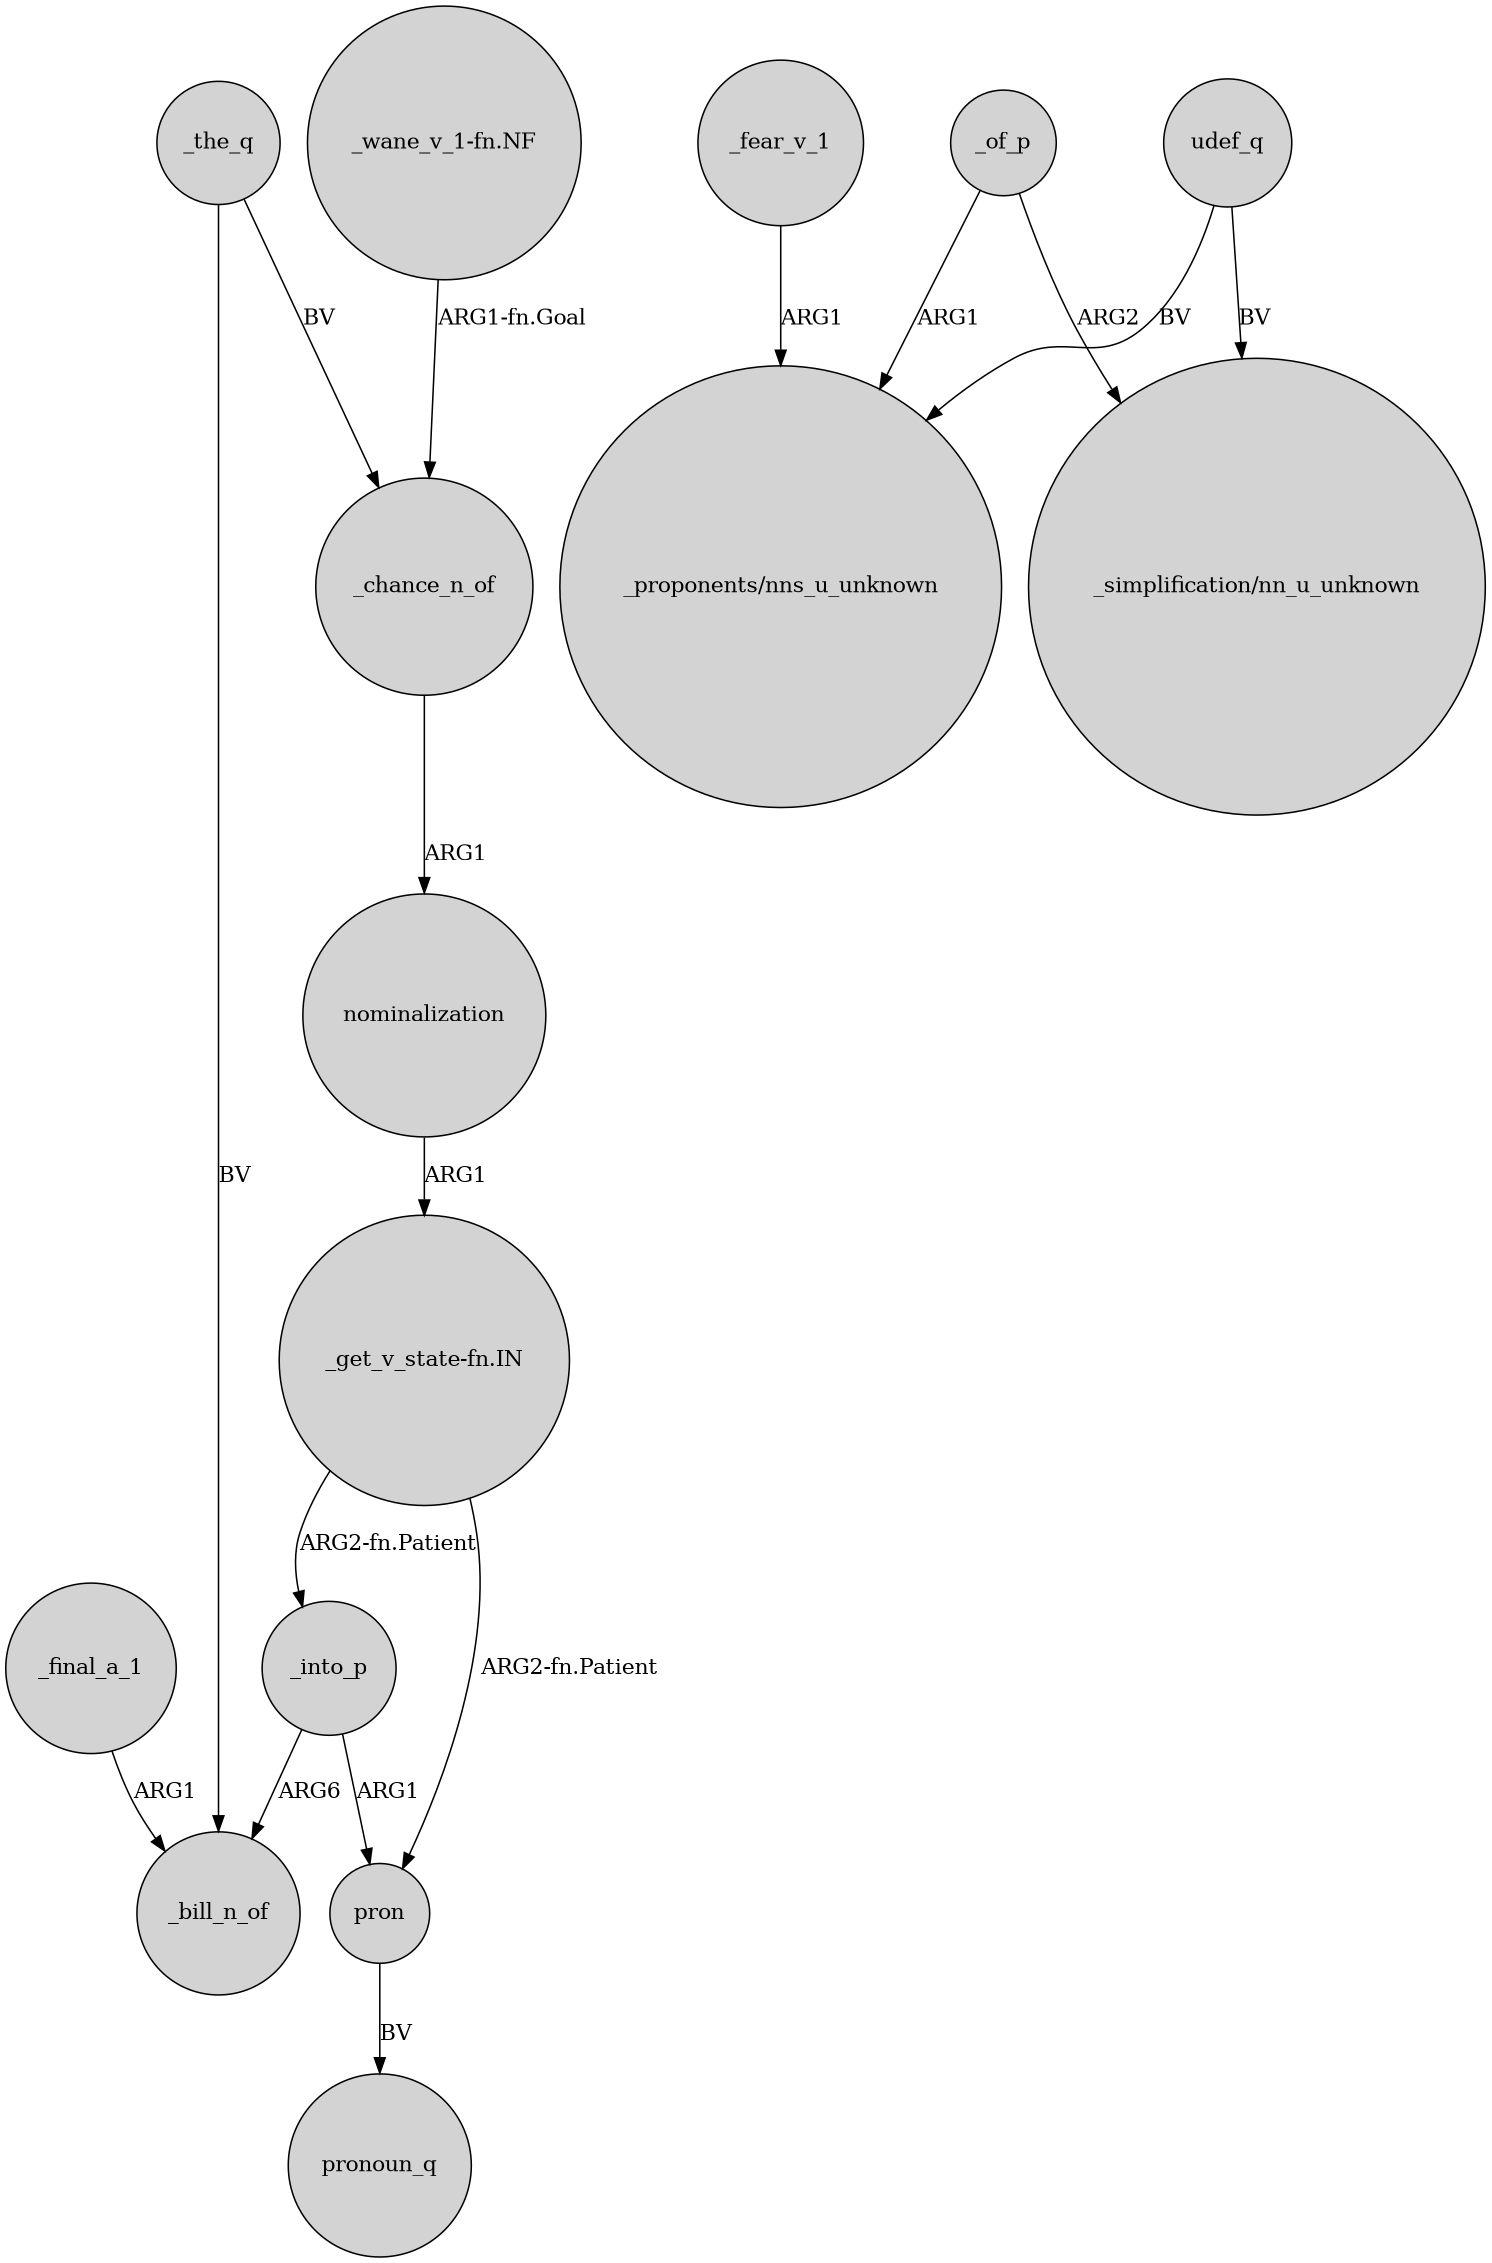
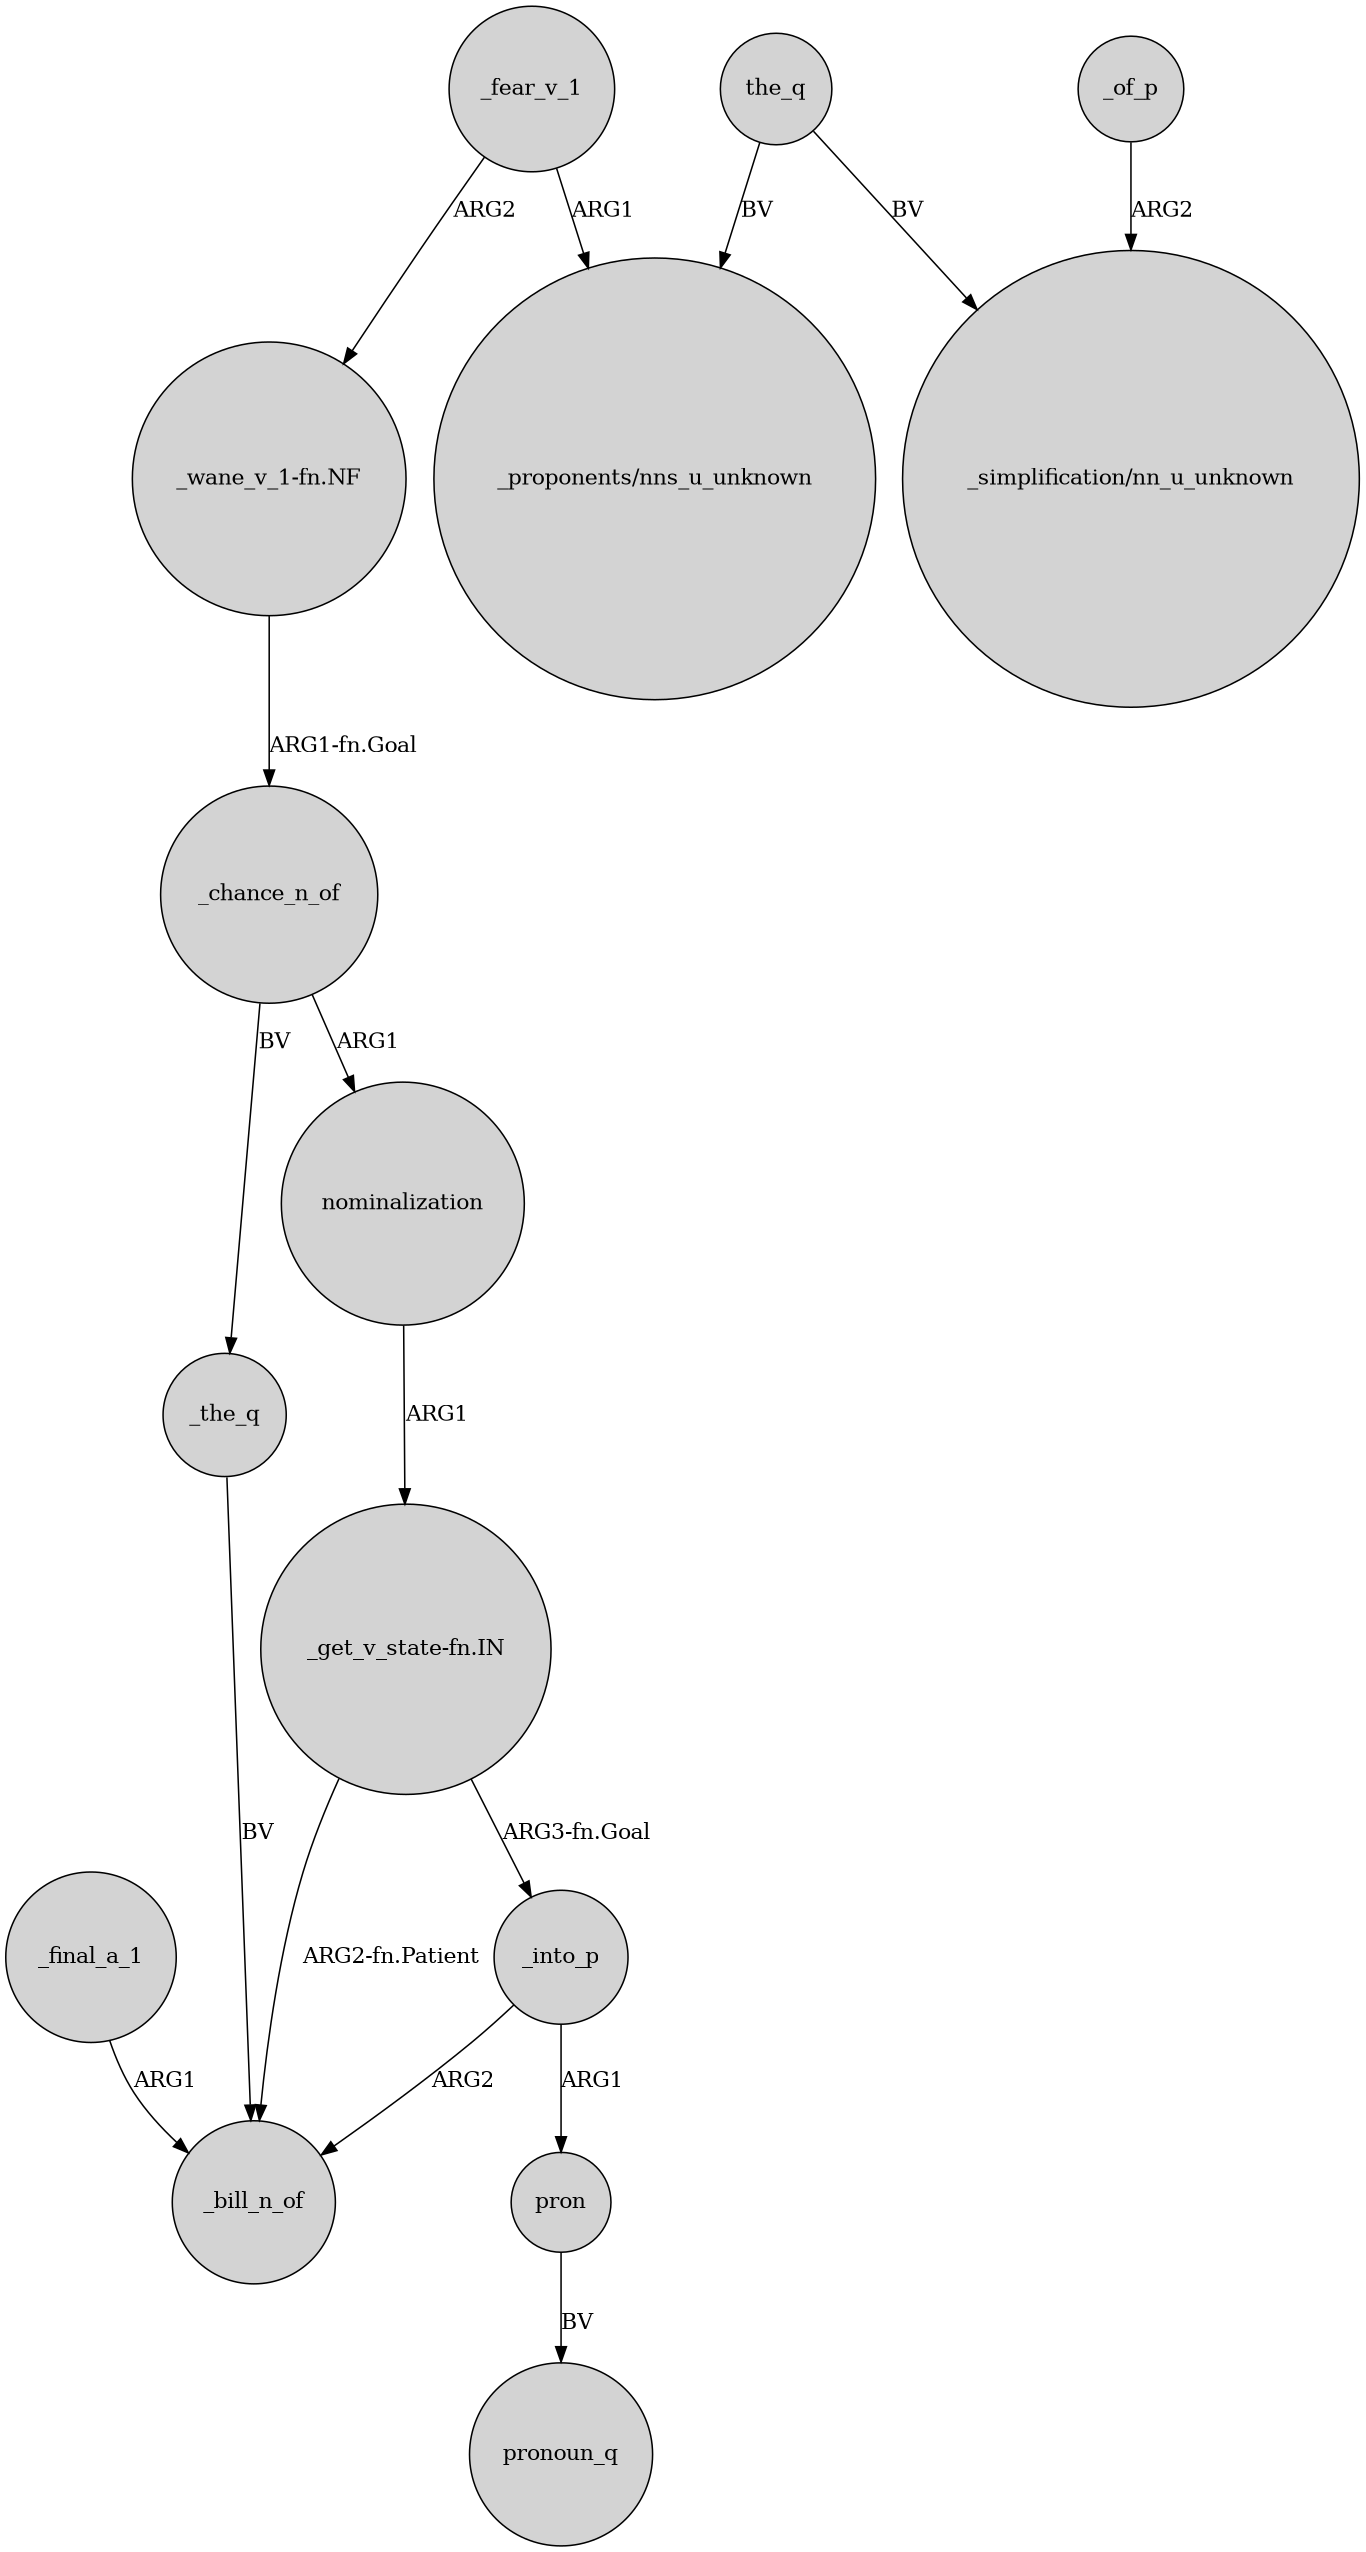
node "udef_q": label "udef_q" -> "the_q"
edge "_fear_v_1" -> "_wane_v_1-fn.NF": added, label "ARG2"
edge "_of_p" -> "_proponents/nns_u_unknown": removed, label "ARG1"
edge "_the_q" -> "_chance_n_of": reversed
edge "_get_v_state-fn.IN" -> "_into_p": label "ARG2-fn.Patient" -> "ARG3-fn.Goal"
edge "_get_v_state-fn.IN" -> "pron": now "_get_v_state-fn.IN" -> "_bill_n_of"
edge "_into_p" -> "_bill_n_of": label "ARG6" -> "ARG2"
